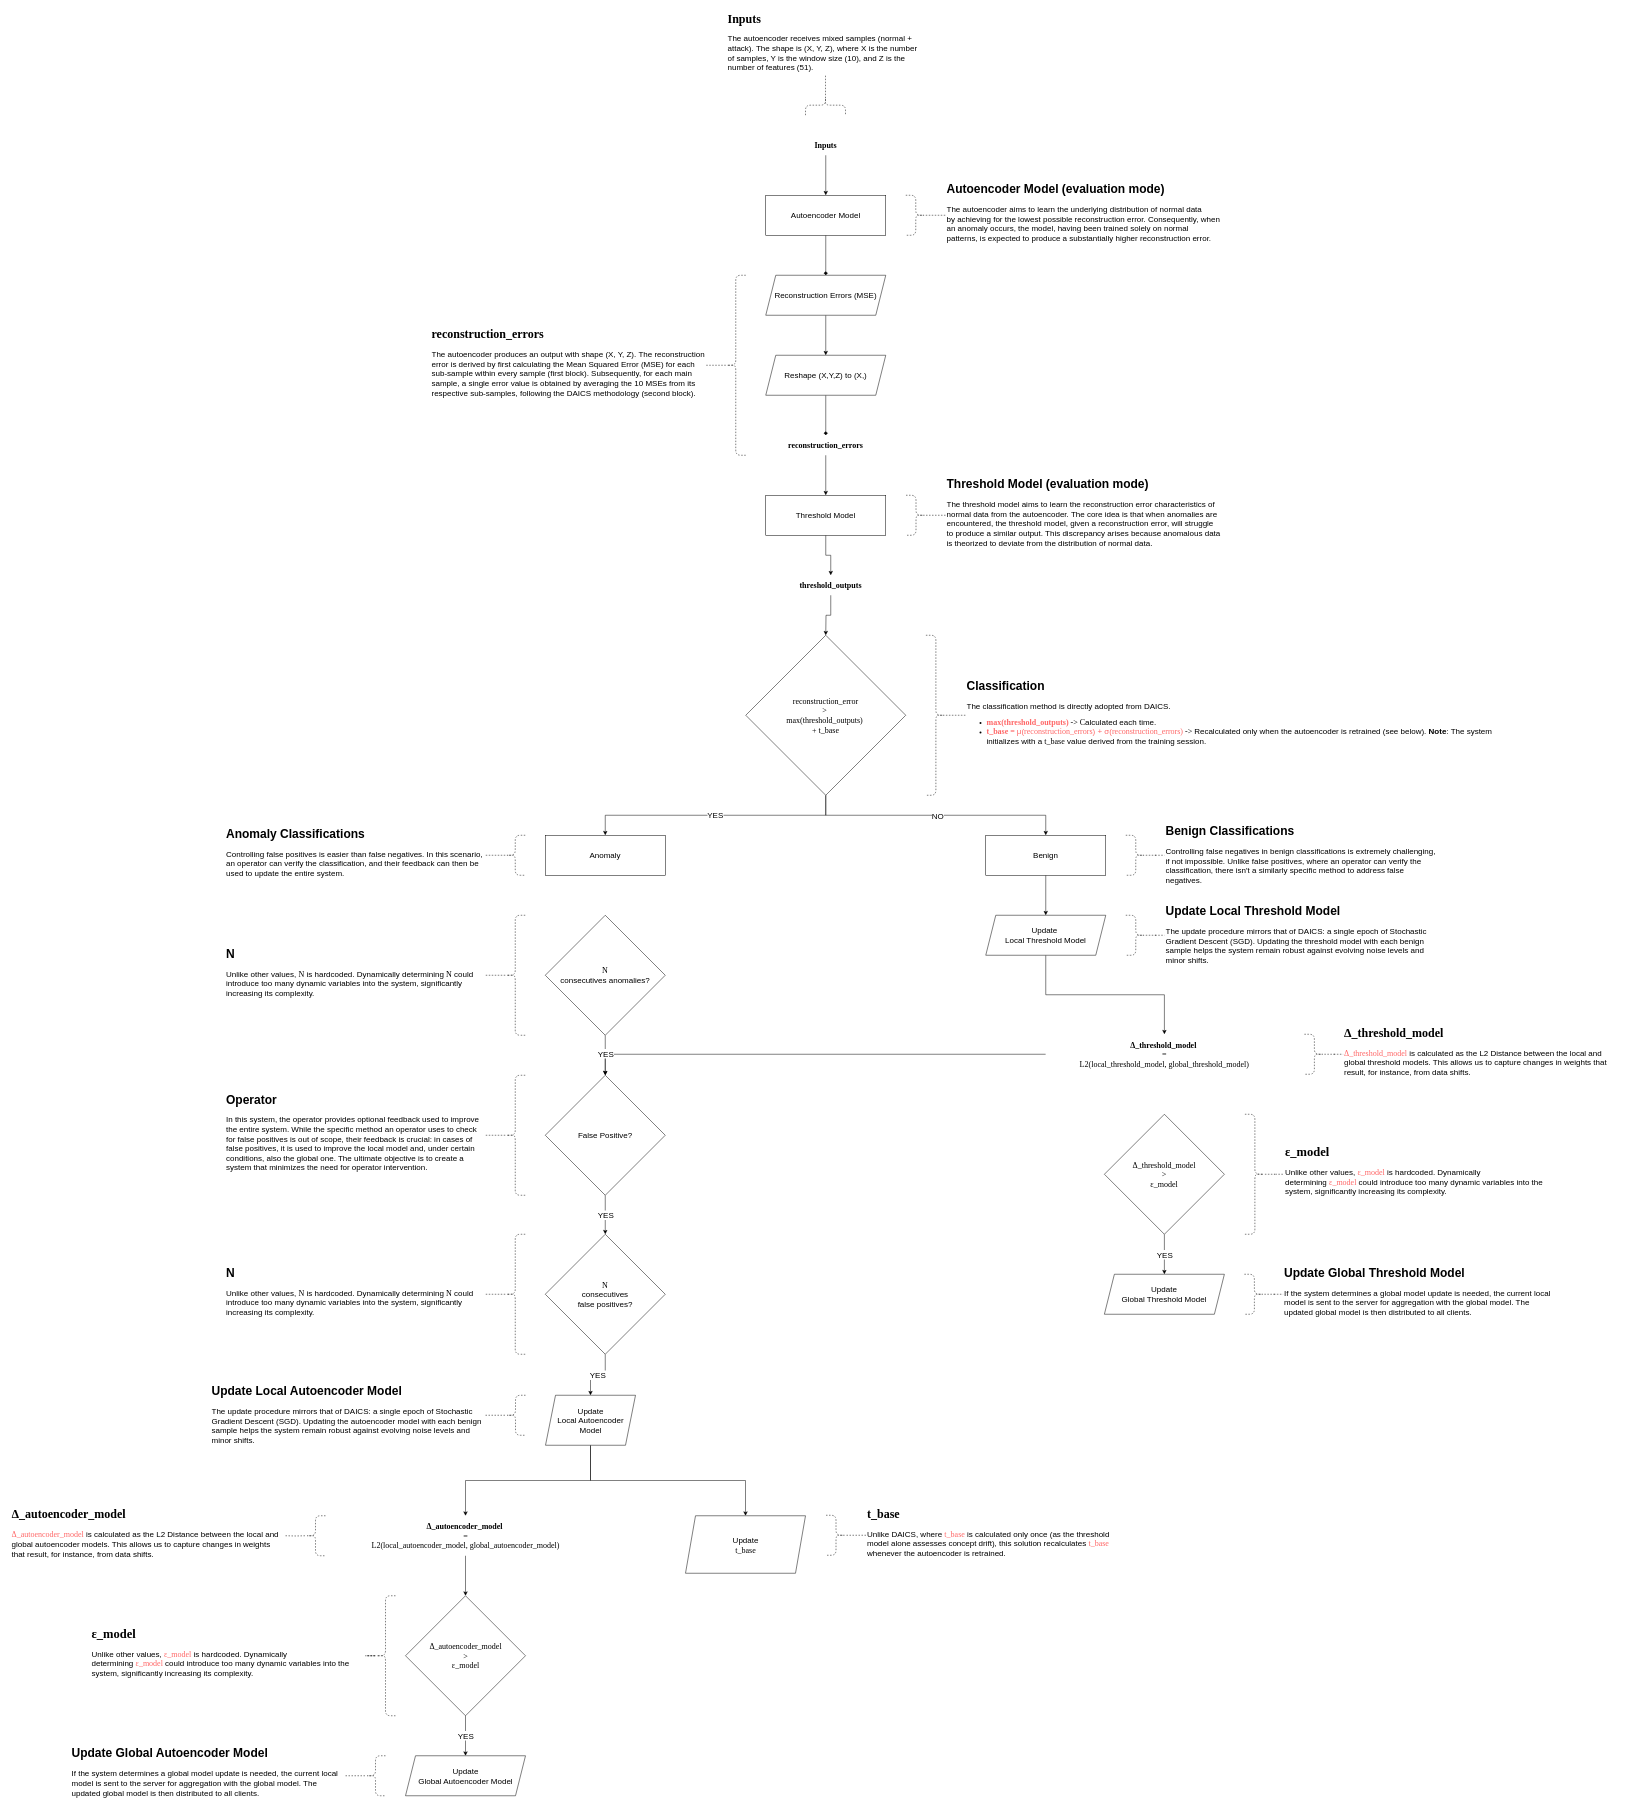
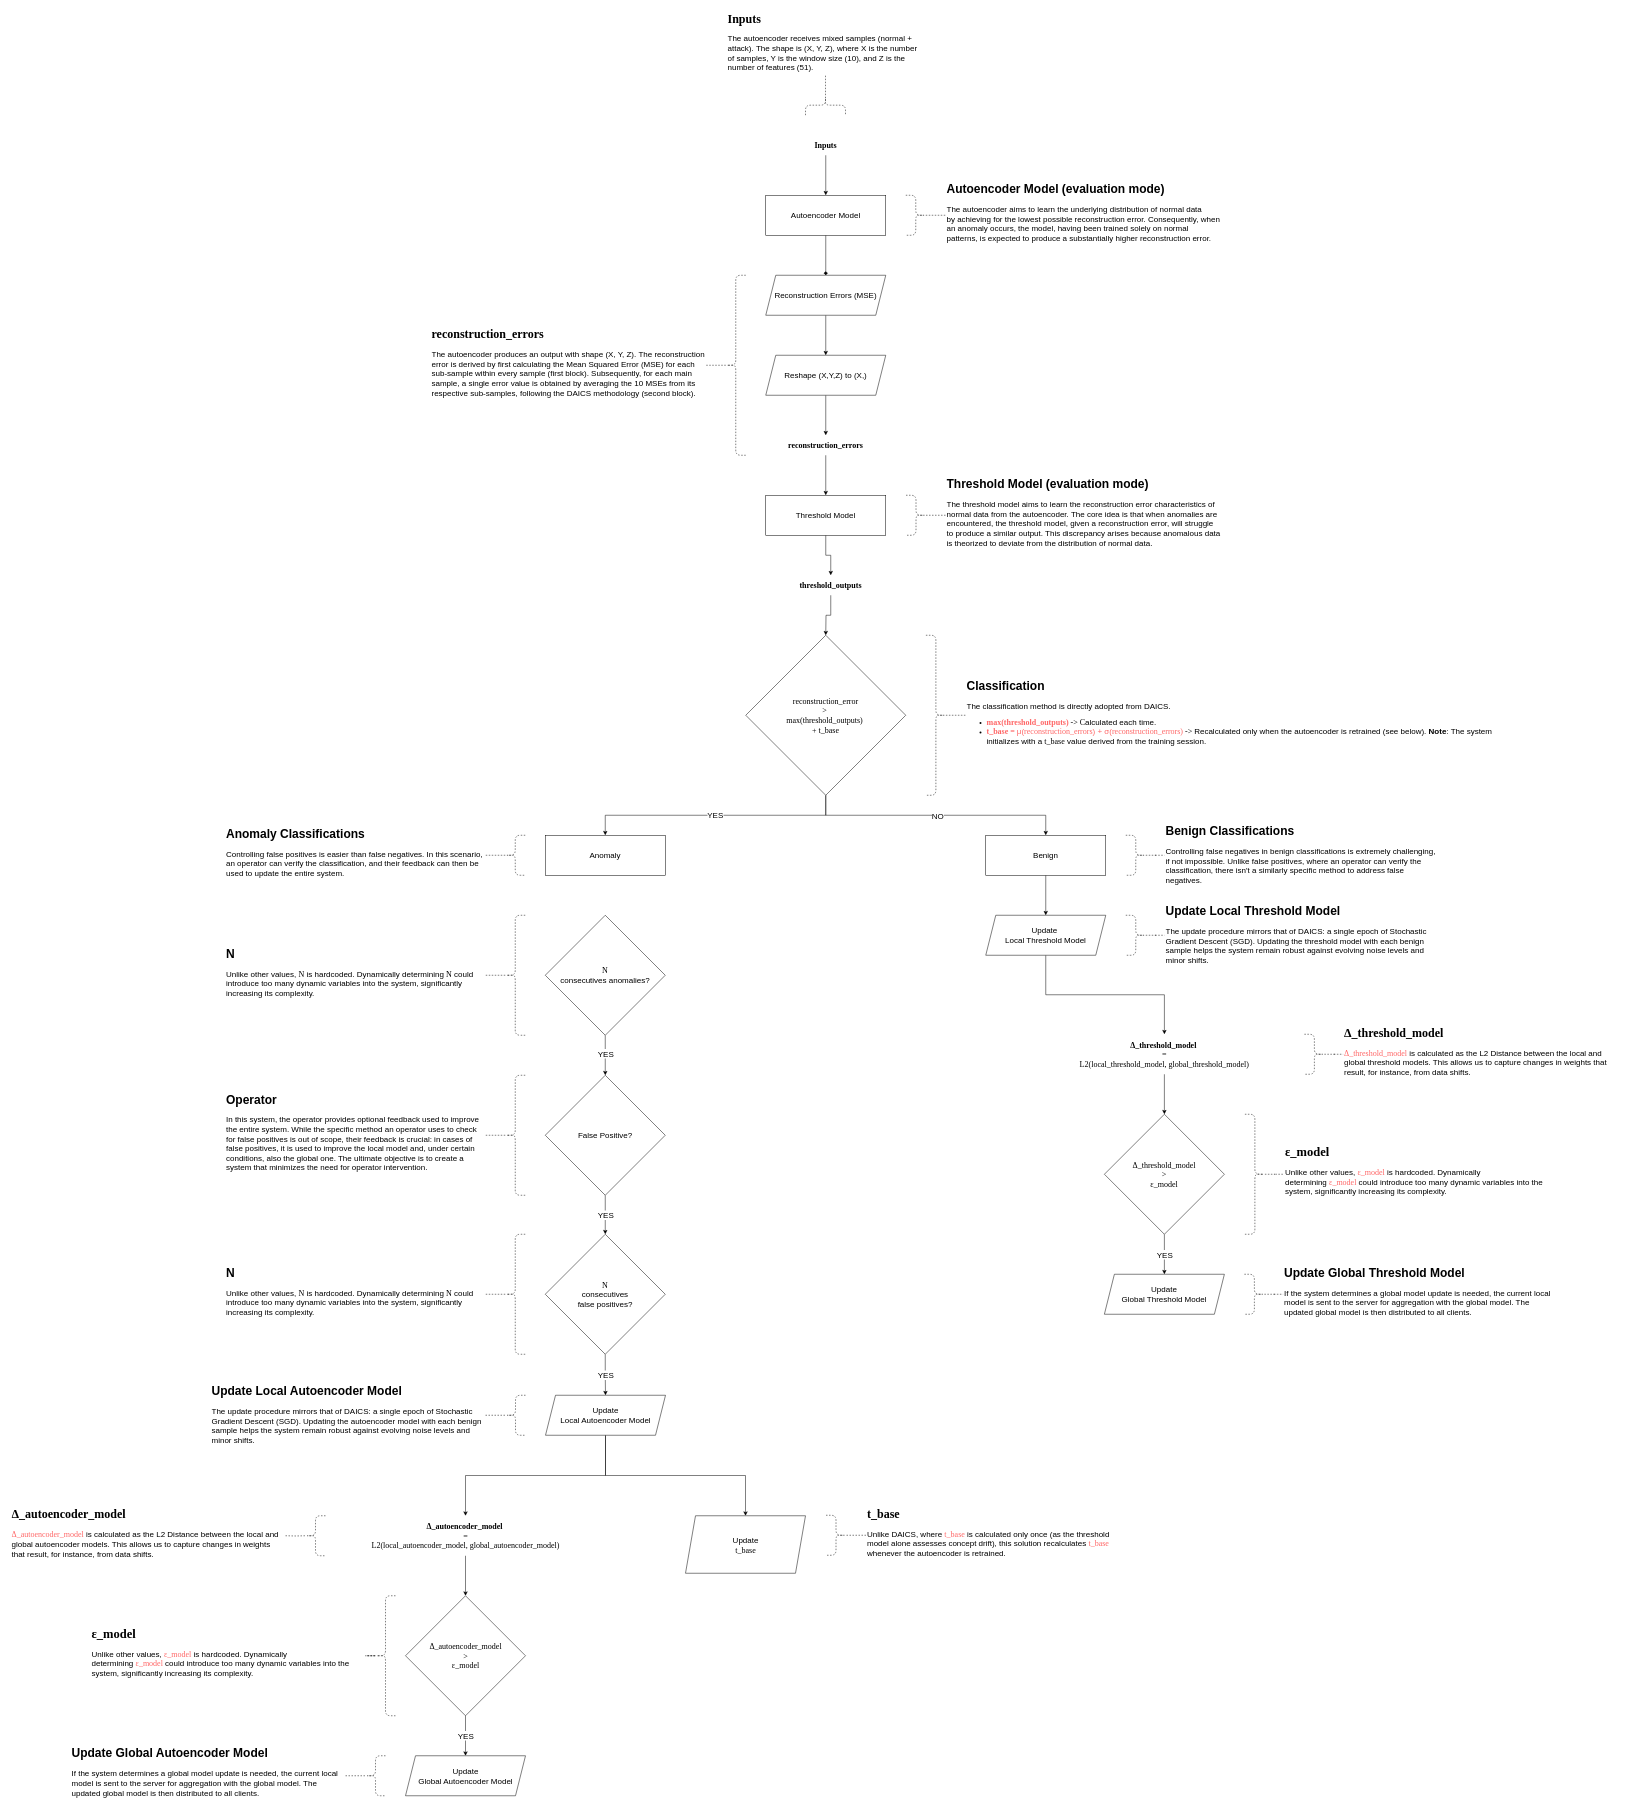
edge "Reshape (X,Y,Z) to (X,)" -> "reconstruction_errors": arrowhead diamond -> classic
edge "Δ_threshold_model = L2(local_threshold_model, global_threshold_model)" -> "False Positive?": now "Δ_threshold_model = L2(local_threshold_model, global_threshold_model)" -> "Δ_threshold_model > ε_model"
node "Update Local Autoencoder Model": size 90x50 -> 120x40
